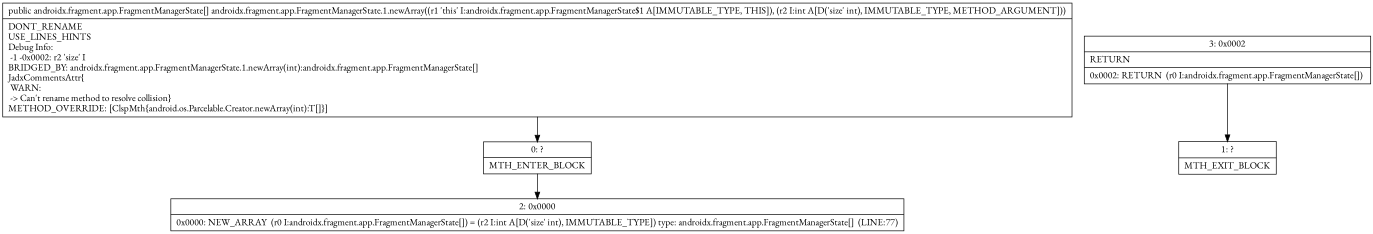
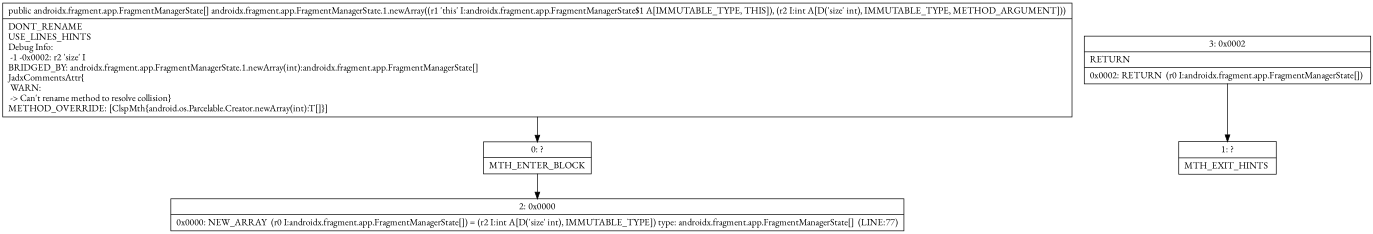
node "1: ?": text "MTH_EXIT_BLOCK" -> "MTH_EXIT_HINTS"
